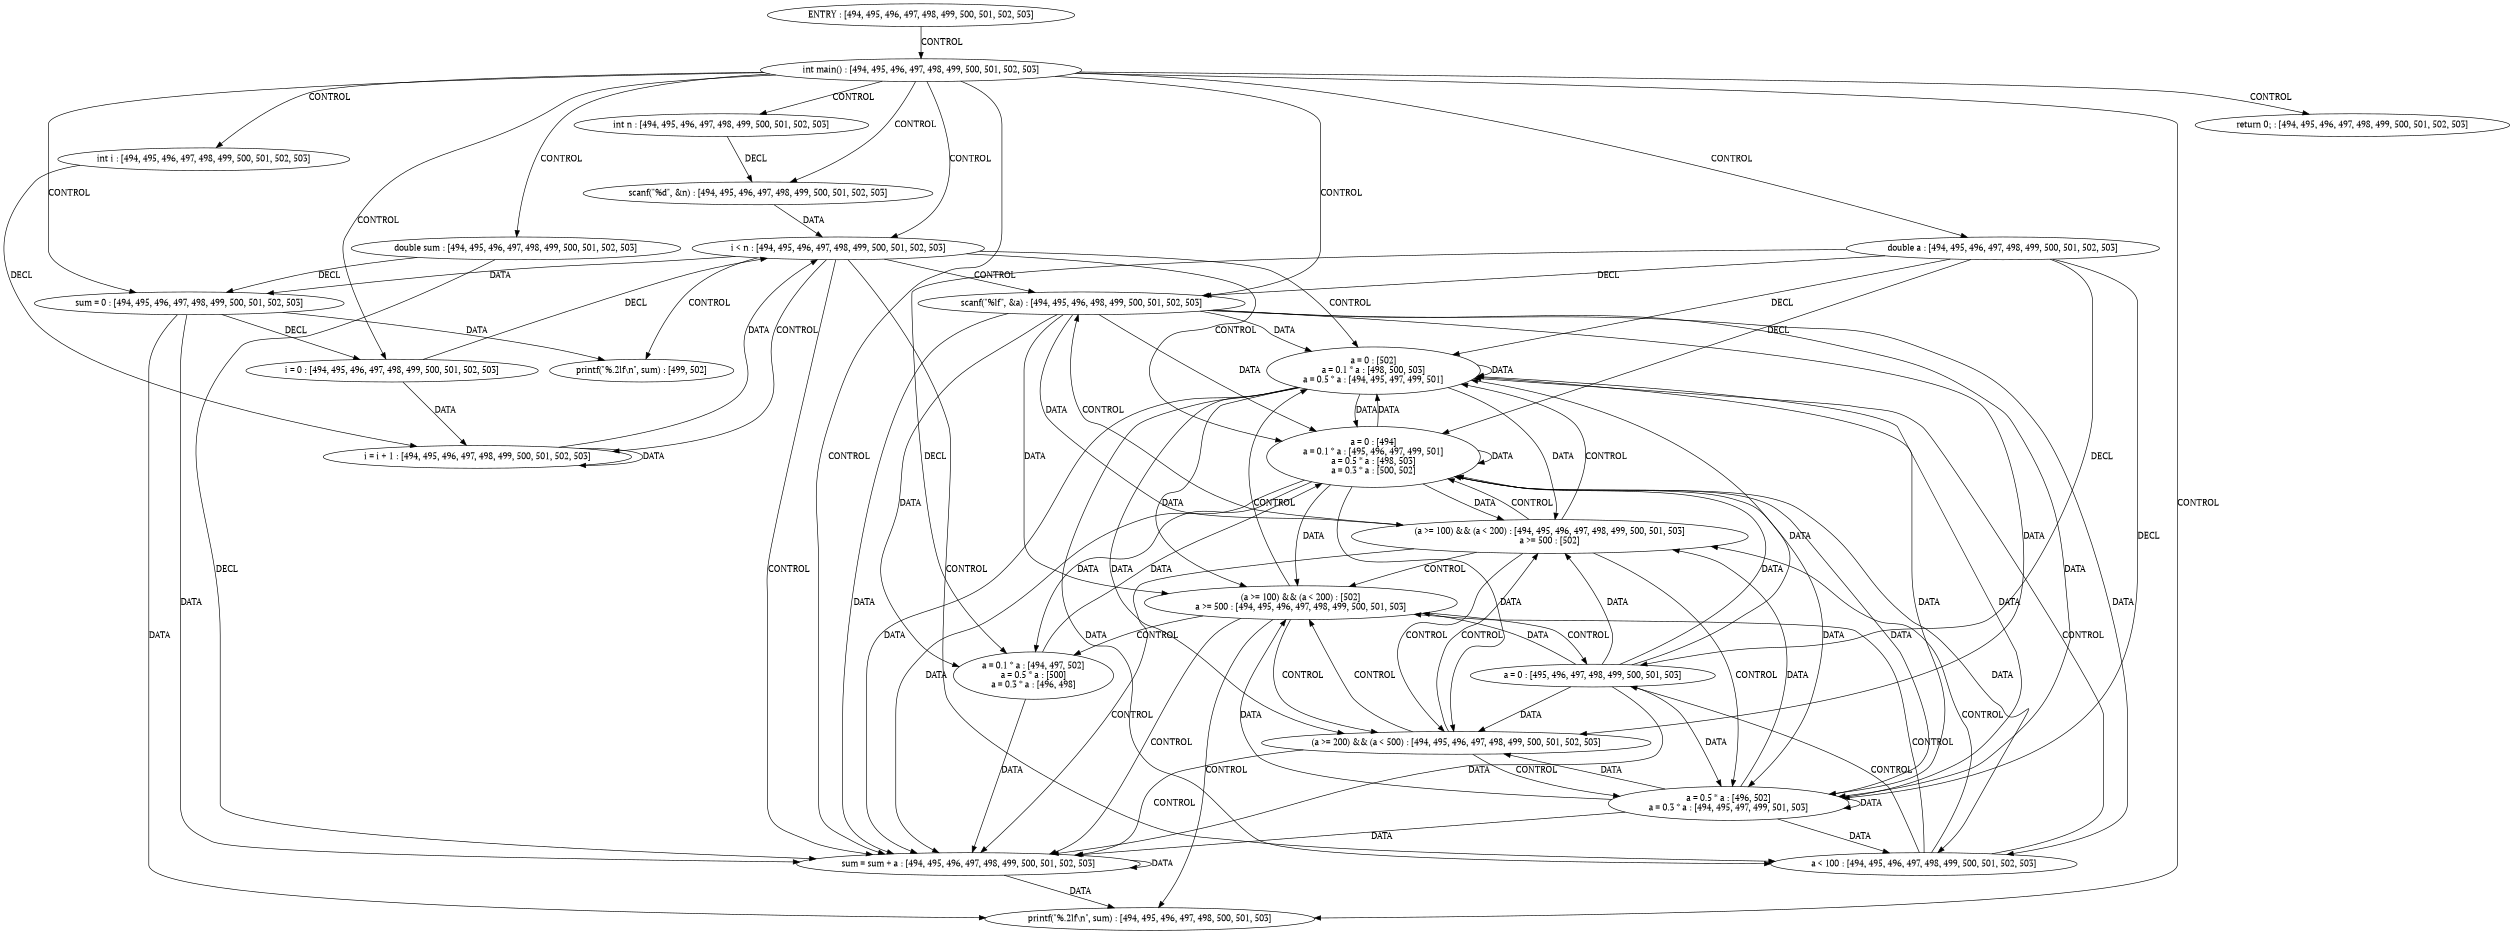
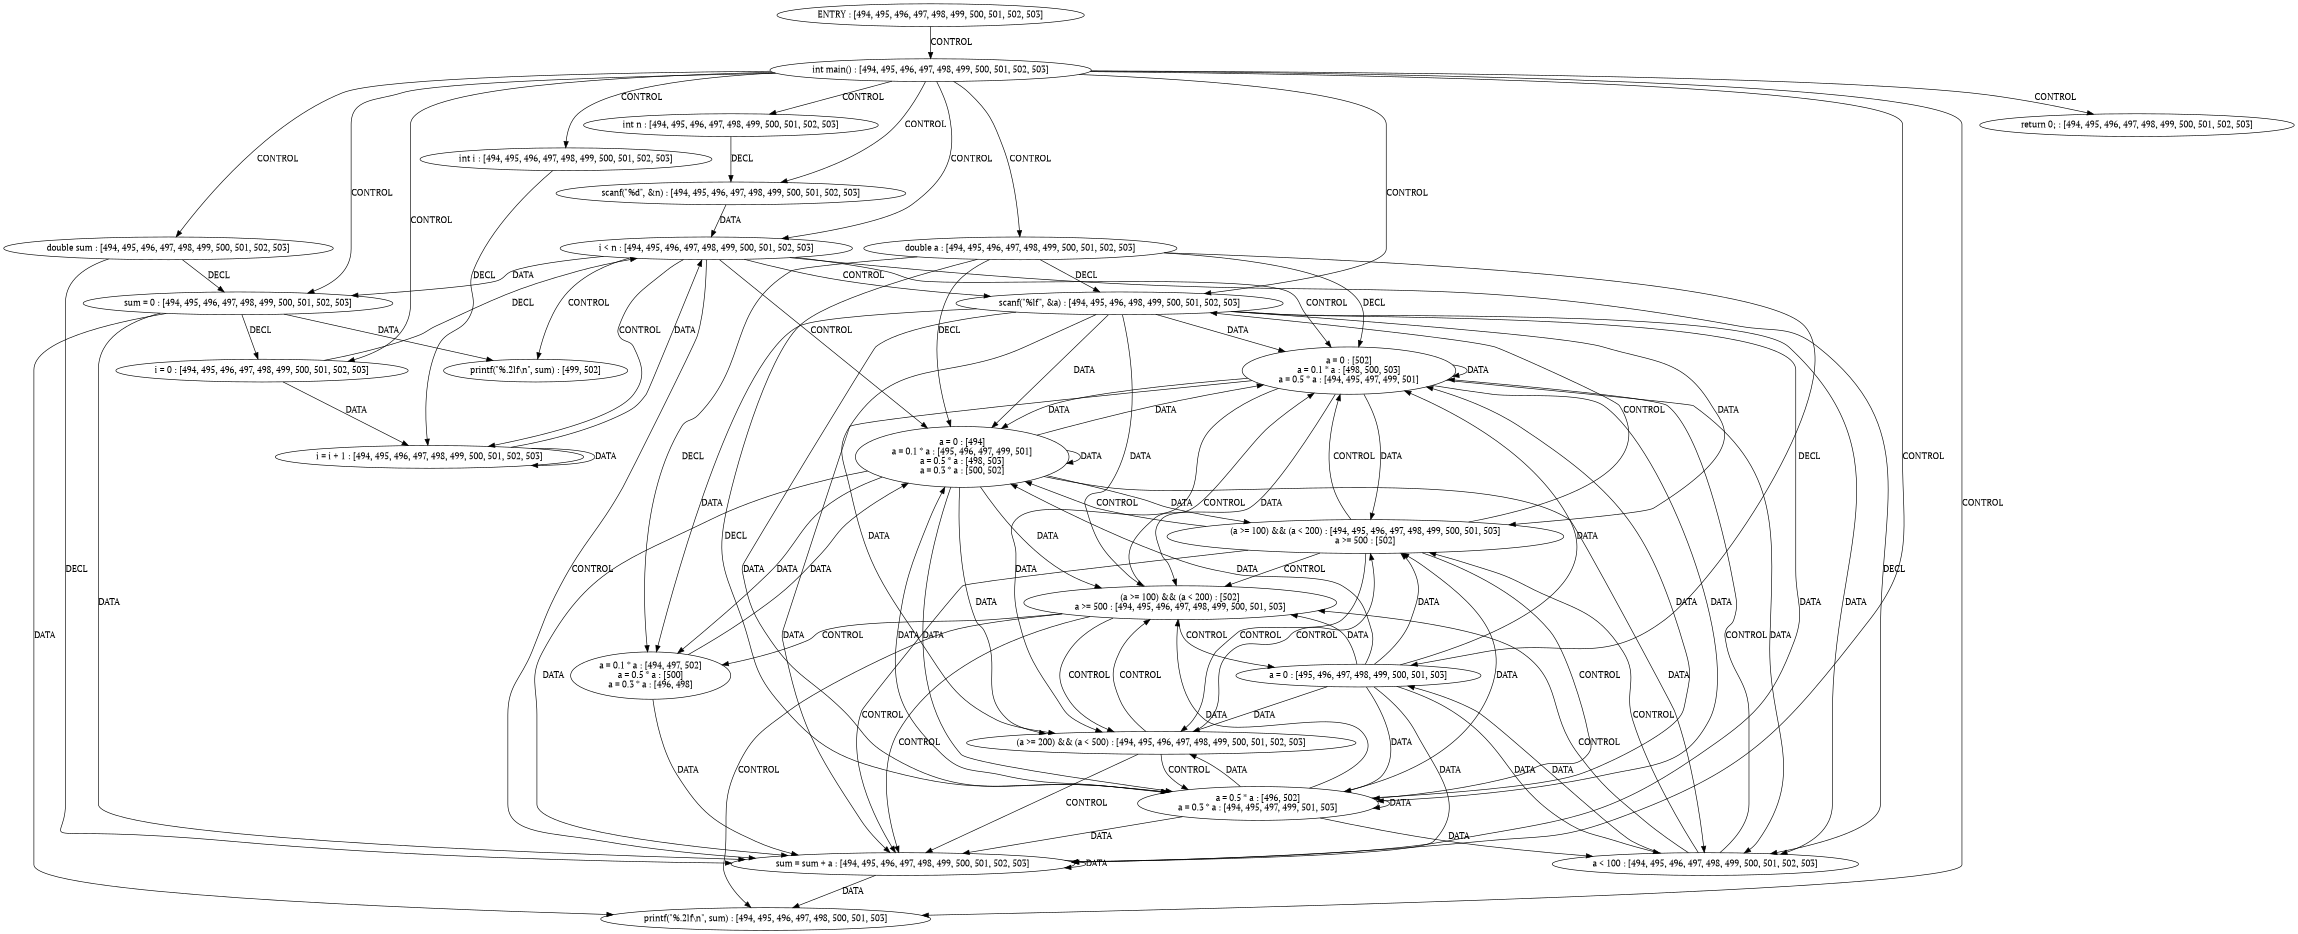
edge "i < n : [494, 495, 496, 497, 498, 499, 500, 501, 502, 503]" -> "a < 100 : [494, 495, 496, 497, 498, 499, 500, 501, 502, 503]": label "CONTROL" -> "DECL"
edge "a < 100 : [494, 495, 496, 497, 498, 499, 500, 501, 502, 503]" -> "a = 0 : [495, 496, 497, 498, 499, 500, 501, 503]": label "CONTROL" -> "DATA"
edge "a = 0 : [495, 496, 497, 498, 499, 500, 501, 503]" -> "a < 100 : [494, 495, 496, 497, 498, 499, 500, 501, 502, 503]": added, label "DATA"
